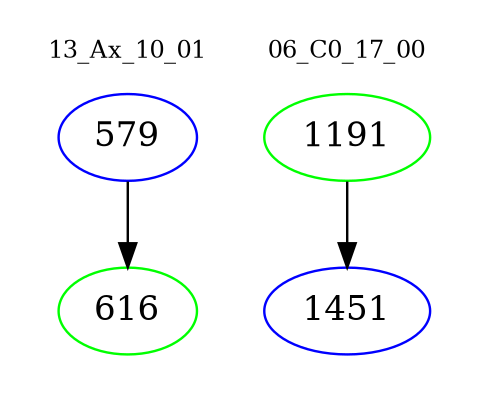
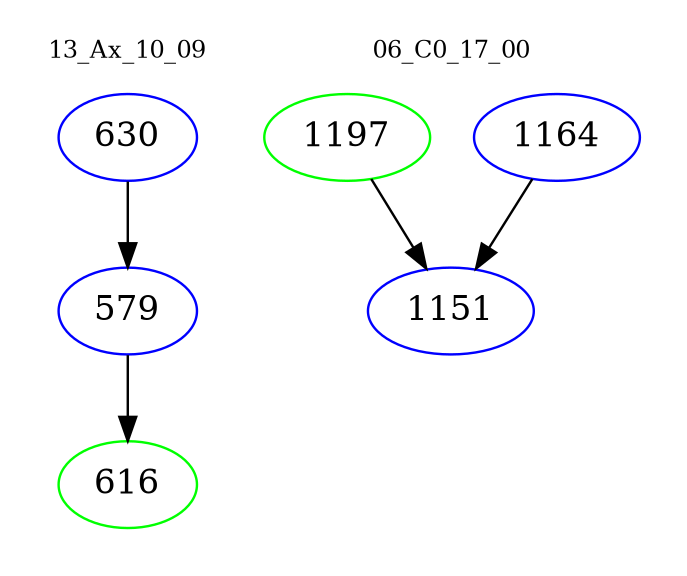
cluster "13_Ax_10_01": label "13_Ax_10_01" -> "13_Ax_10_09"
node "630": added
node "1191": label "1191" -> "1197"
node "1164": added
node "1451": label "1451" -> "1151"
